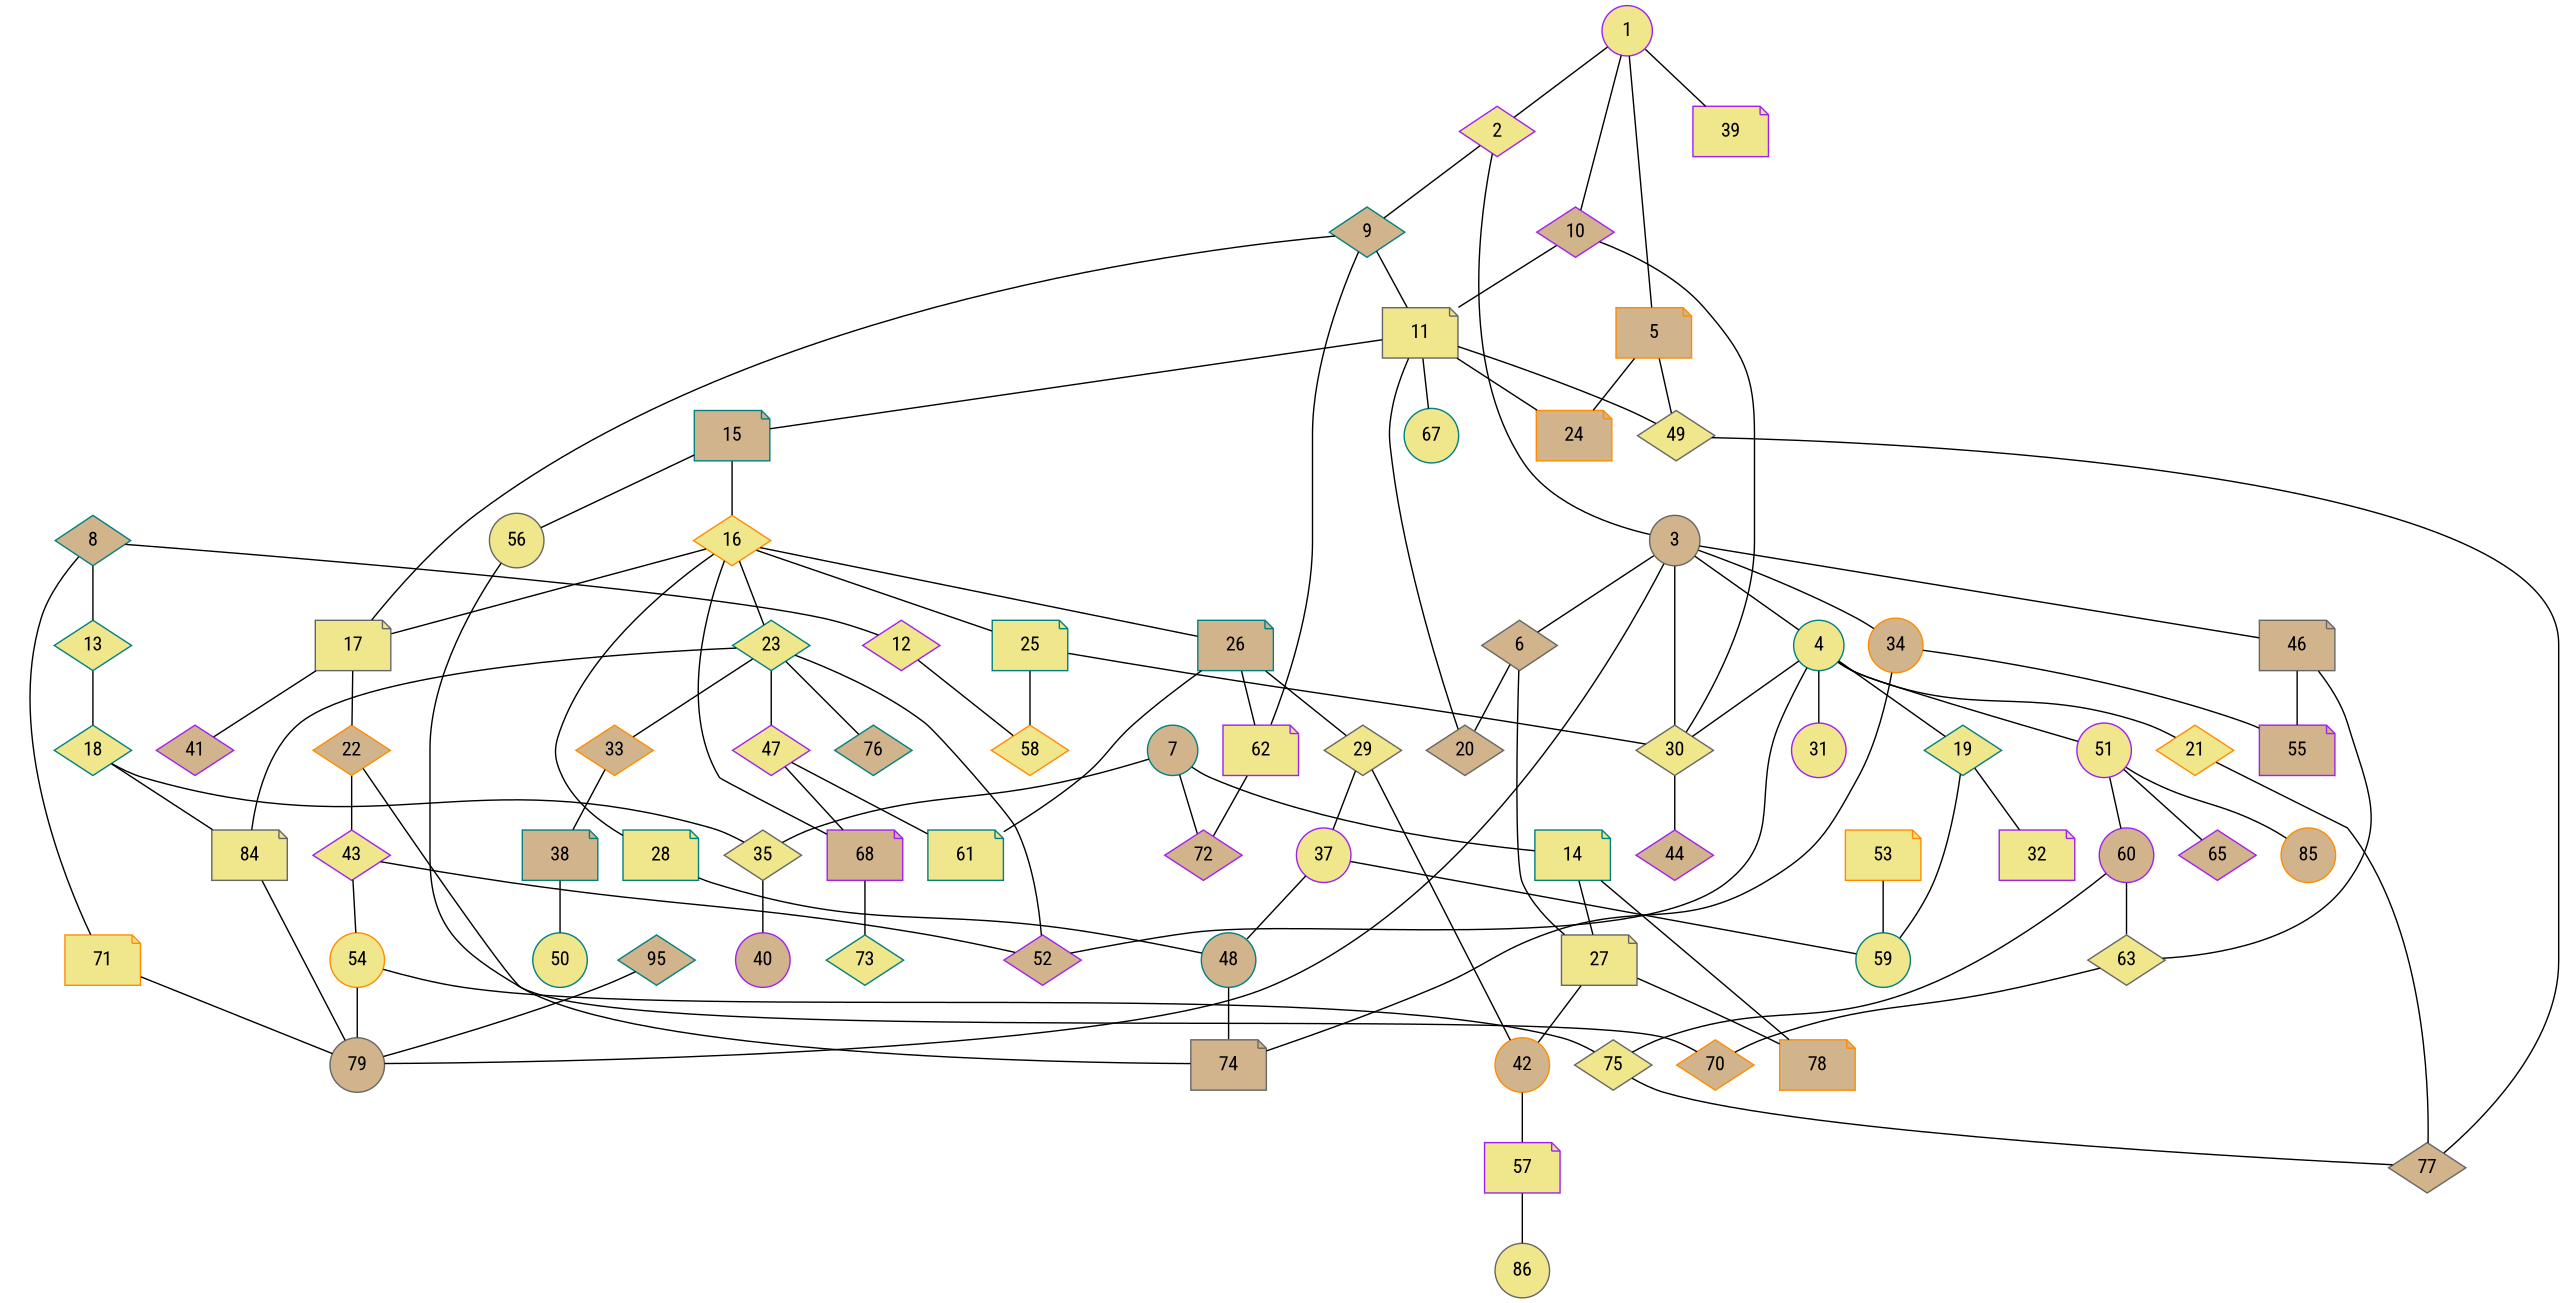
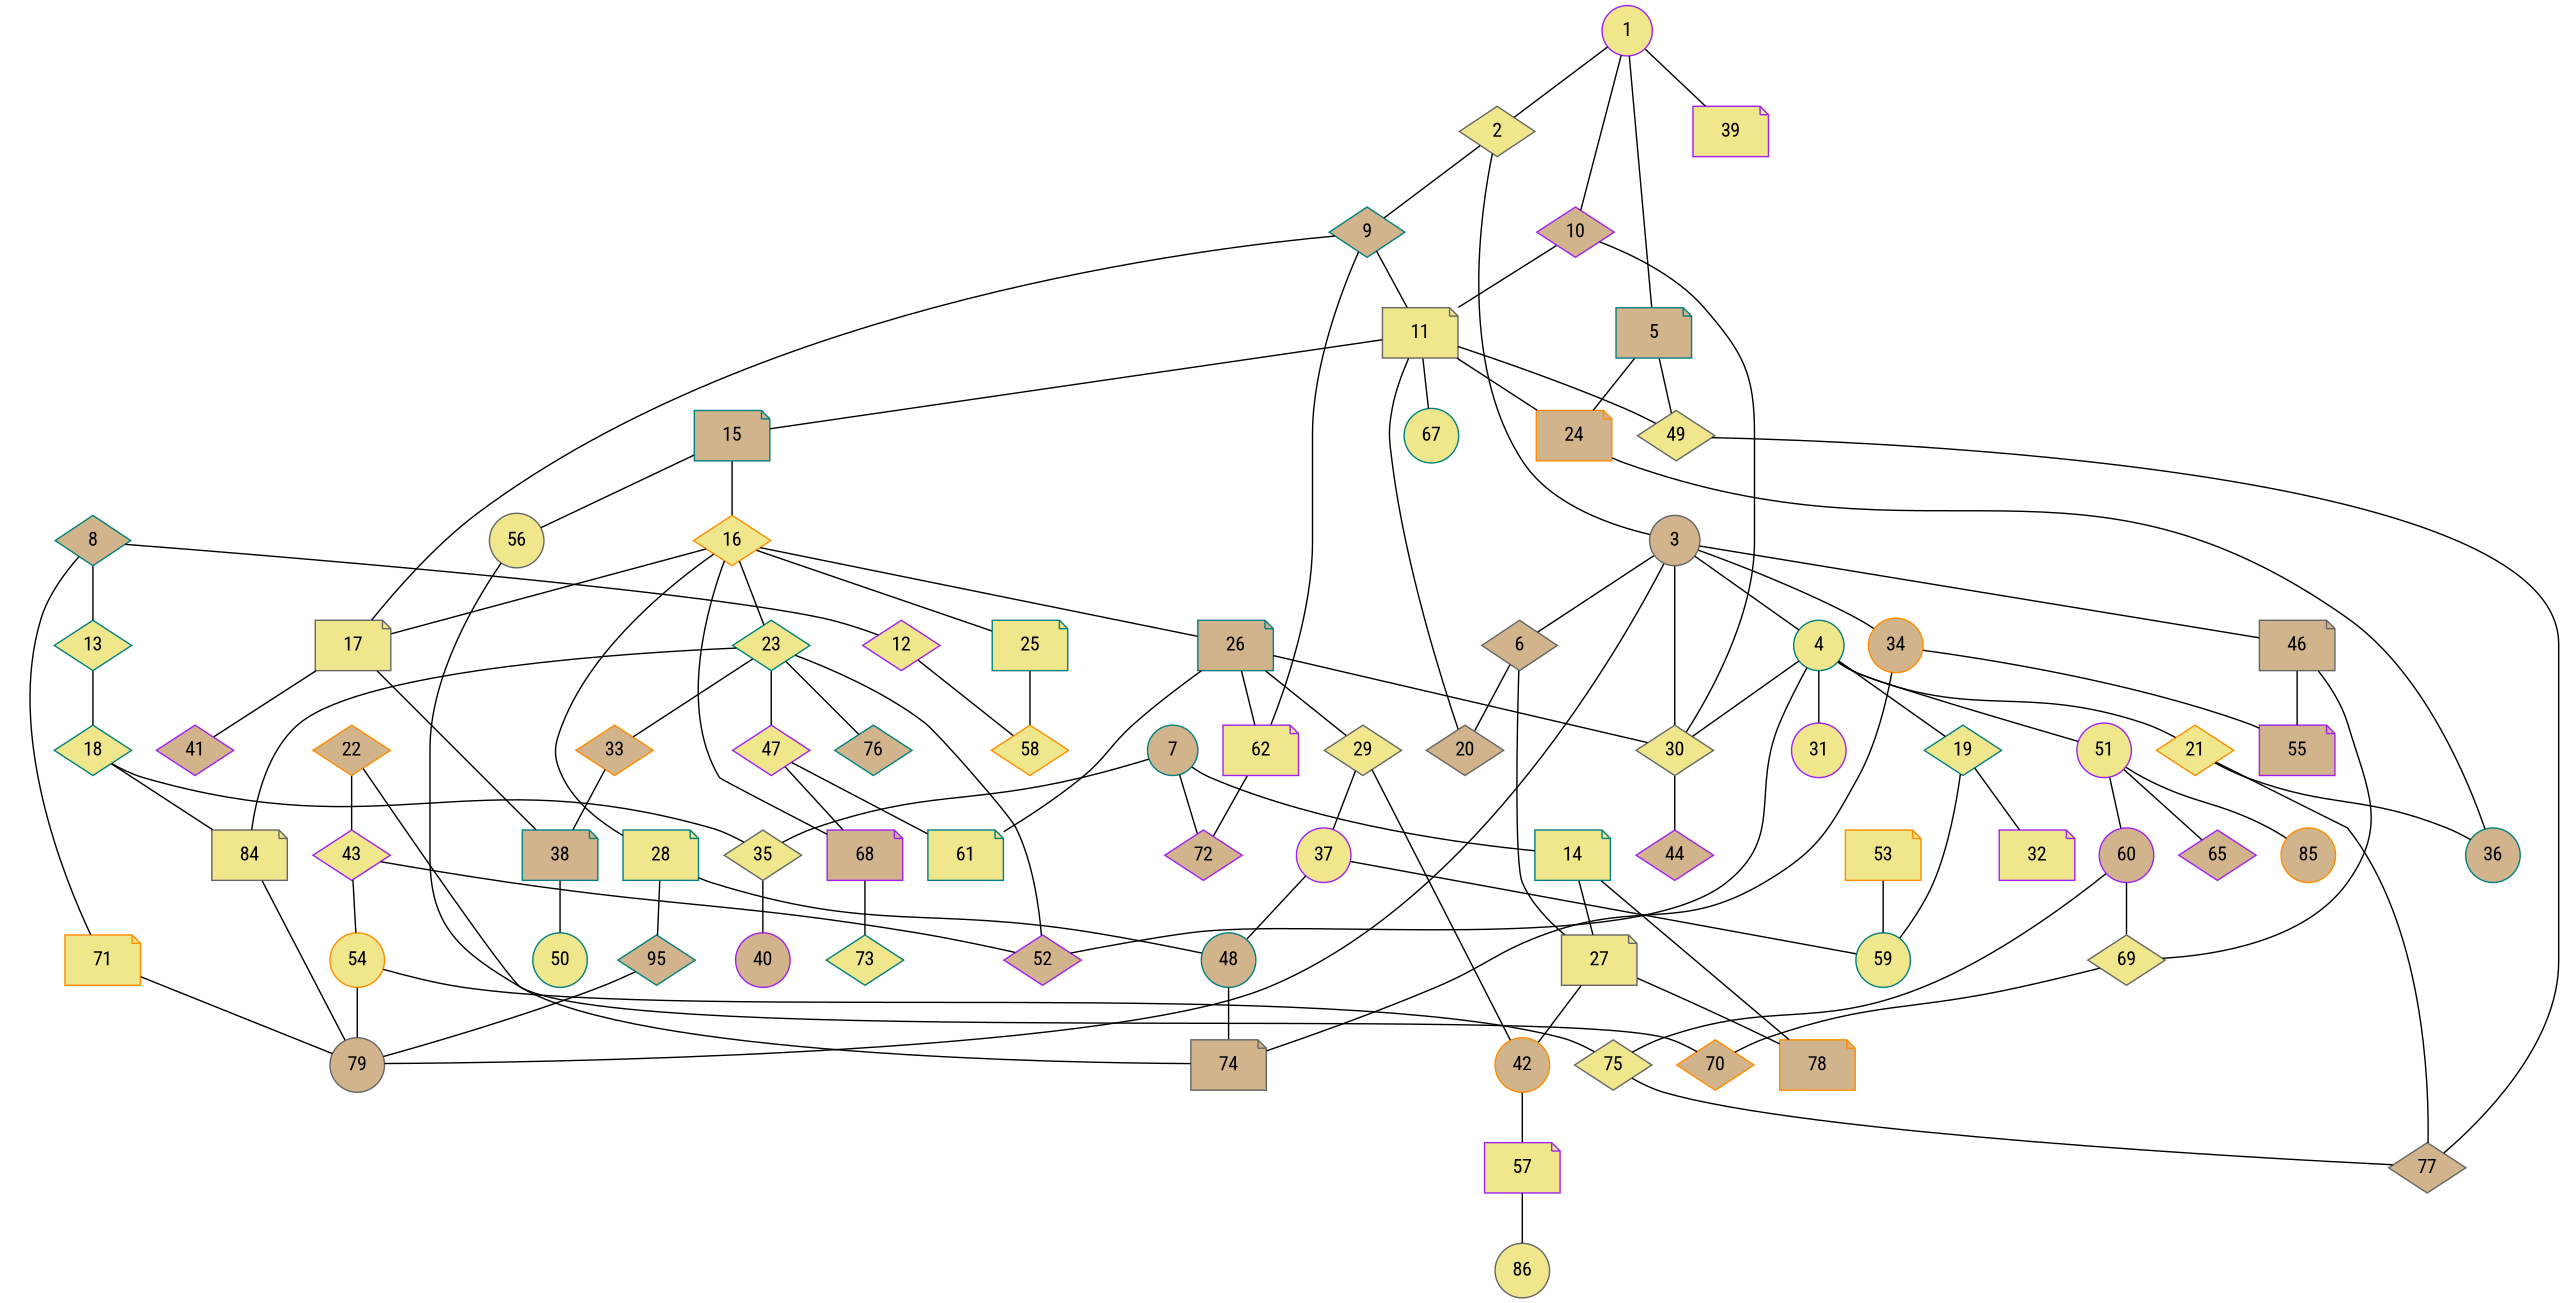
node "2": color purple -> gray40
node "5": color darkorange -> teal
edge "17" -- "22": now "17" -- "38"
edge "25" -- "30": now "26" -- "30"
node "36": added
edge "28" -- "95": added
node "63": label "63" -> "69"
